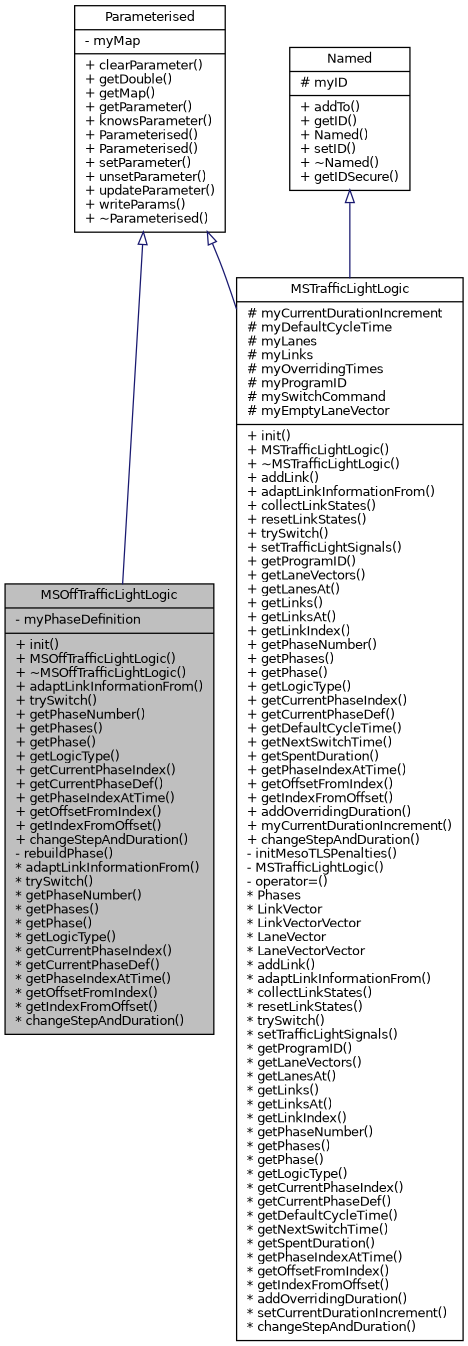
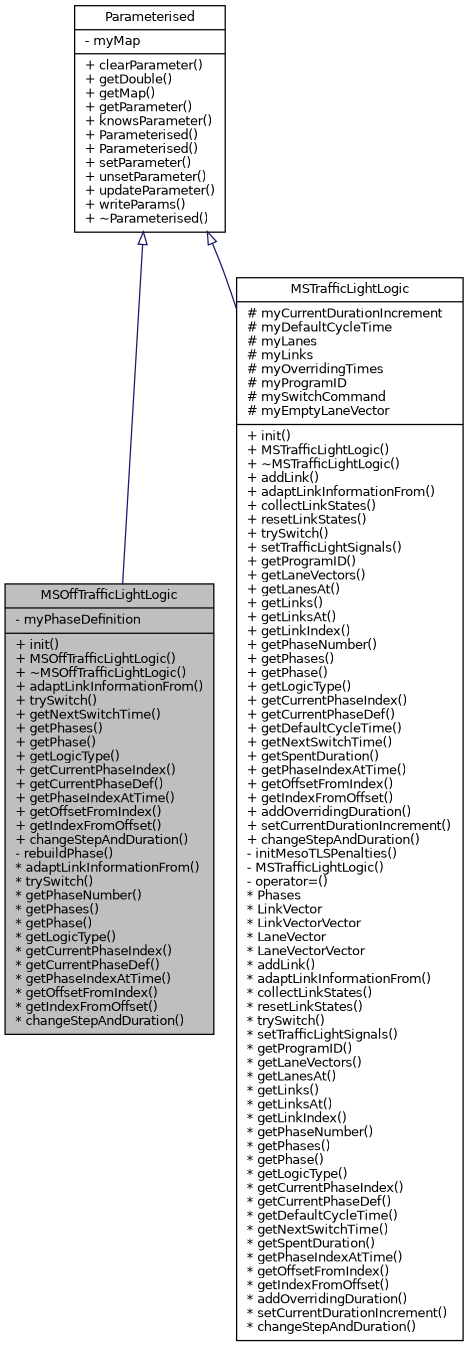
node "Named": removed
node "MSOffTrafficLightLogic": text "+ getPhaseNumber()" -> "+ getNextSwitchTime()"
node "MSTrafficLightLogic": text "+ myCurrentDurationIncrement()" -> "+ setCurrentDurationIncrement()"
